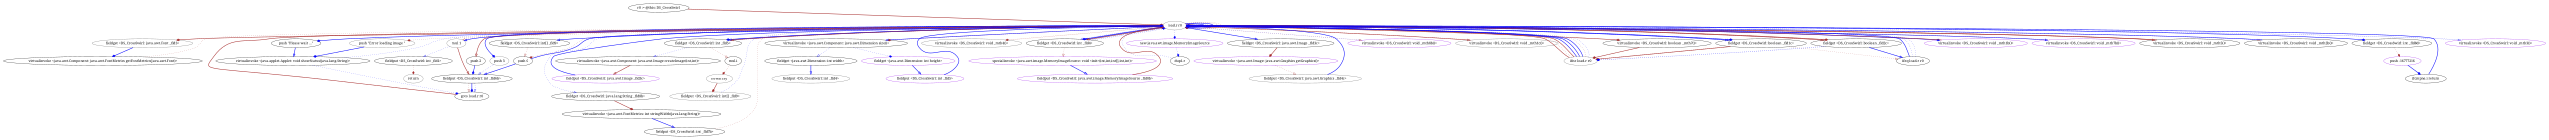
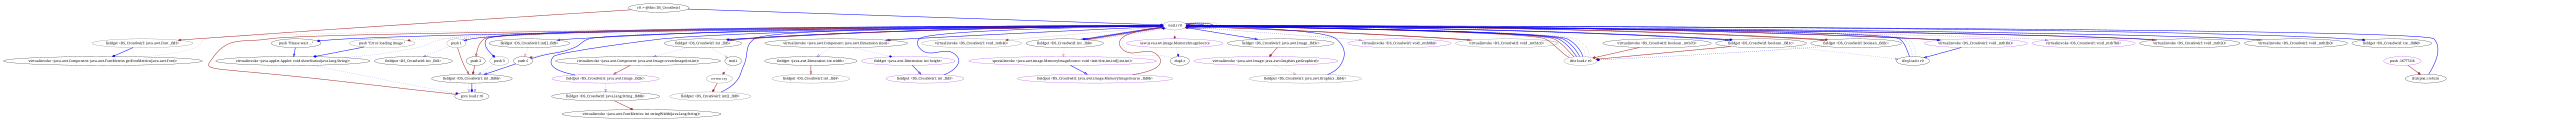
edge "r0 := @this: DS_CrossSwirl" -> "load.r r0": color brown -> blue
edge "fieldput <DS_CrossSwirl: int[] _fld9>" -> "load.r r0": style dotted -> bold
edge "load.r r0" -> "fieldget <DS_CrossSwirl: java.lang.String _fld8b>": now "fieldput <DS_CrossSwirl: java.awt.Image _fld3c>" -> "fieldget <DS_CrossSwirl: java.lang.String _fld8b>"
edge "load.r r0" -> "virtualinvoke <DS_CrossSwirl: void _mth7b()>": style bold -> dotted
edge "virtualinvoke <DS_CrossSwirl: void _mth5()>" -> "load.r r0": color brown -> blue
edge "load.r r0" -> "fieldget <DS_CrossSwirl: java.awt.Font _fld3>": now "r0 := @this: DS_CrossSwirl" -> "fieldget <DS_CrossSwirl: java.awt.Font _fld3>"
edge "load.r r0" -> "virtualinvoke <DS_CrossSwirl: boolean _mth7()>": removed
edge "virtualinvoke <DS_CrossSwirl: void _mth1c()>" -> "load.r r0": style dotted -> bold
edge "load.r r0" -> "new java.awt.image.MemoryImageSource": color blue -> brown
node "mul 1": label "mul 1" -> "push 1"
node "virtualinvoke <DS_CrossSwirl: void _mth3()>": removed
edge "fieldget <DS_CrossSwirl: int _fld8d>" -> "push -16777216": removed
edge "fieldget <DS_CrossSwirl: boolean _fld2c>" -> "ifeq load.r r0": now "virtualinvoke <DS_CrossSwirl: void _mth1b()>" -> "ifeq load.r r0"
edge "fieldget <DS_CrossSwirl: boolean _fld1c>" -> "ifeq load.r r0": color brown -> blue
edge "push 2" -> "fieldput <DS_CrossSwirl: int _fld6b>": color blue -> brown
edge "fieldget <java.awt.Dimension: int width>" -> "fieldput <DS_CrossSwirl: int _fld4>": color blue -> brown
edge "push -16777216" -> "ifcmpne.i return": color blue -> brown
node "return": removed
node "fieldput <DS_CrossSwirl: int _fld7b>": removed
